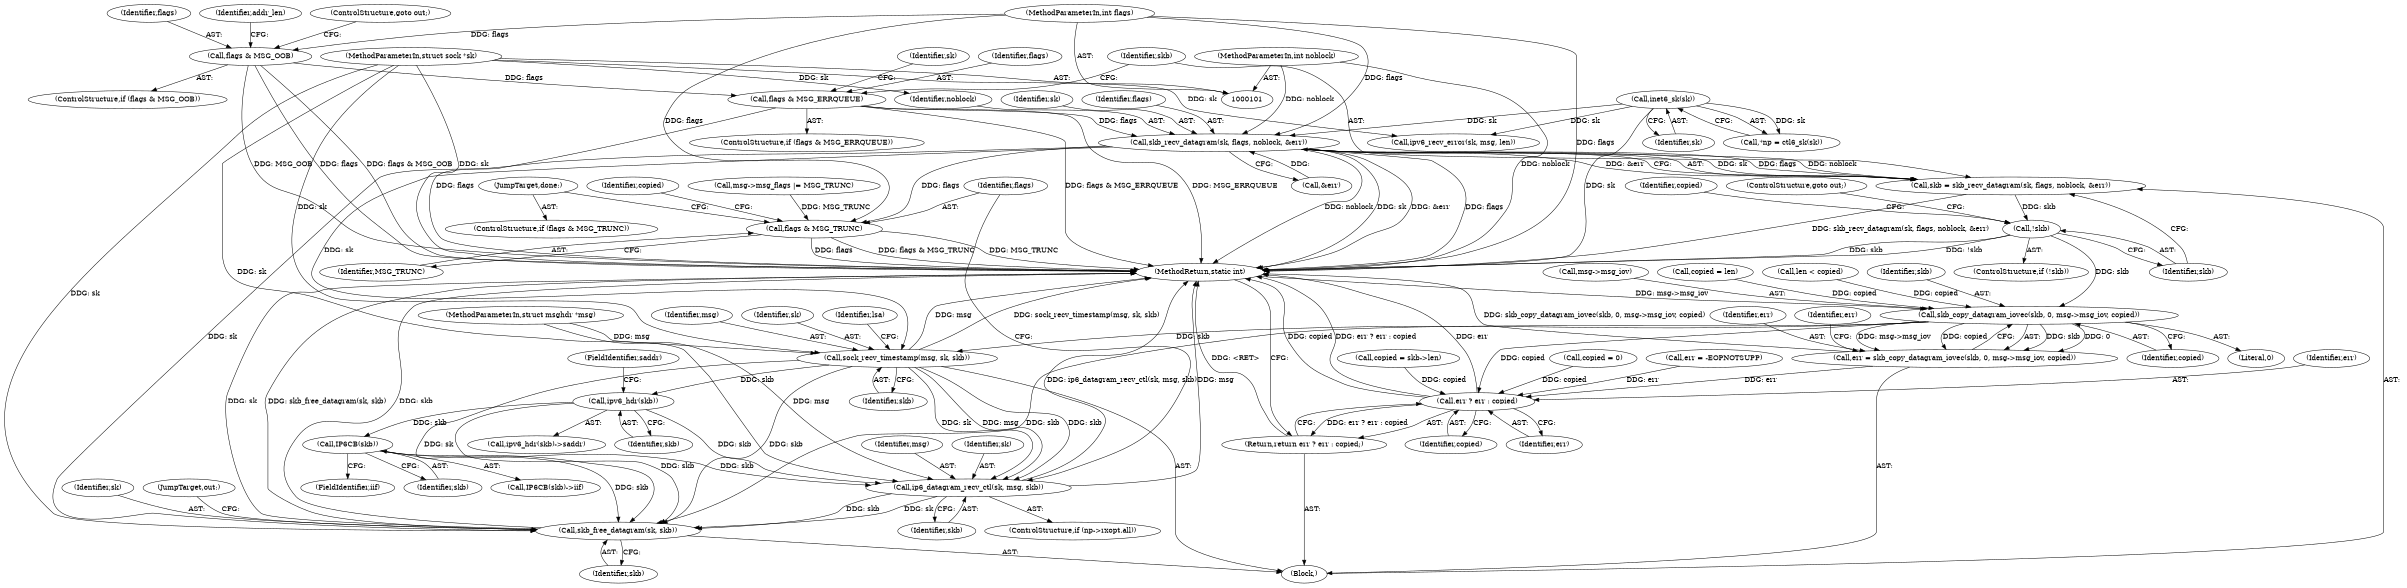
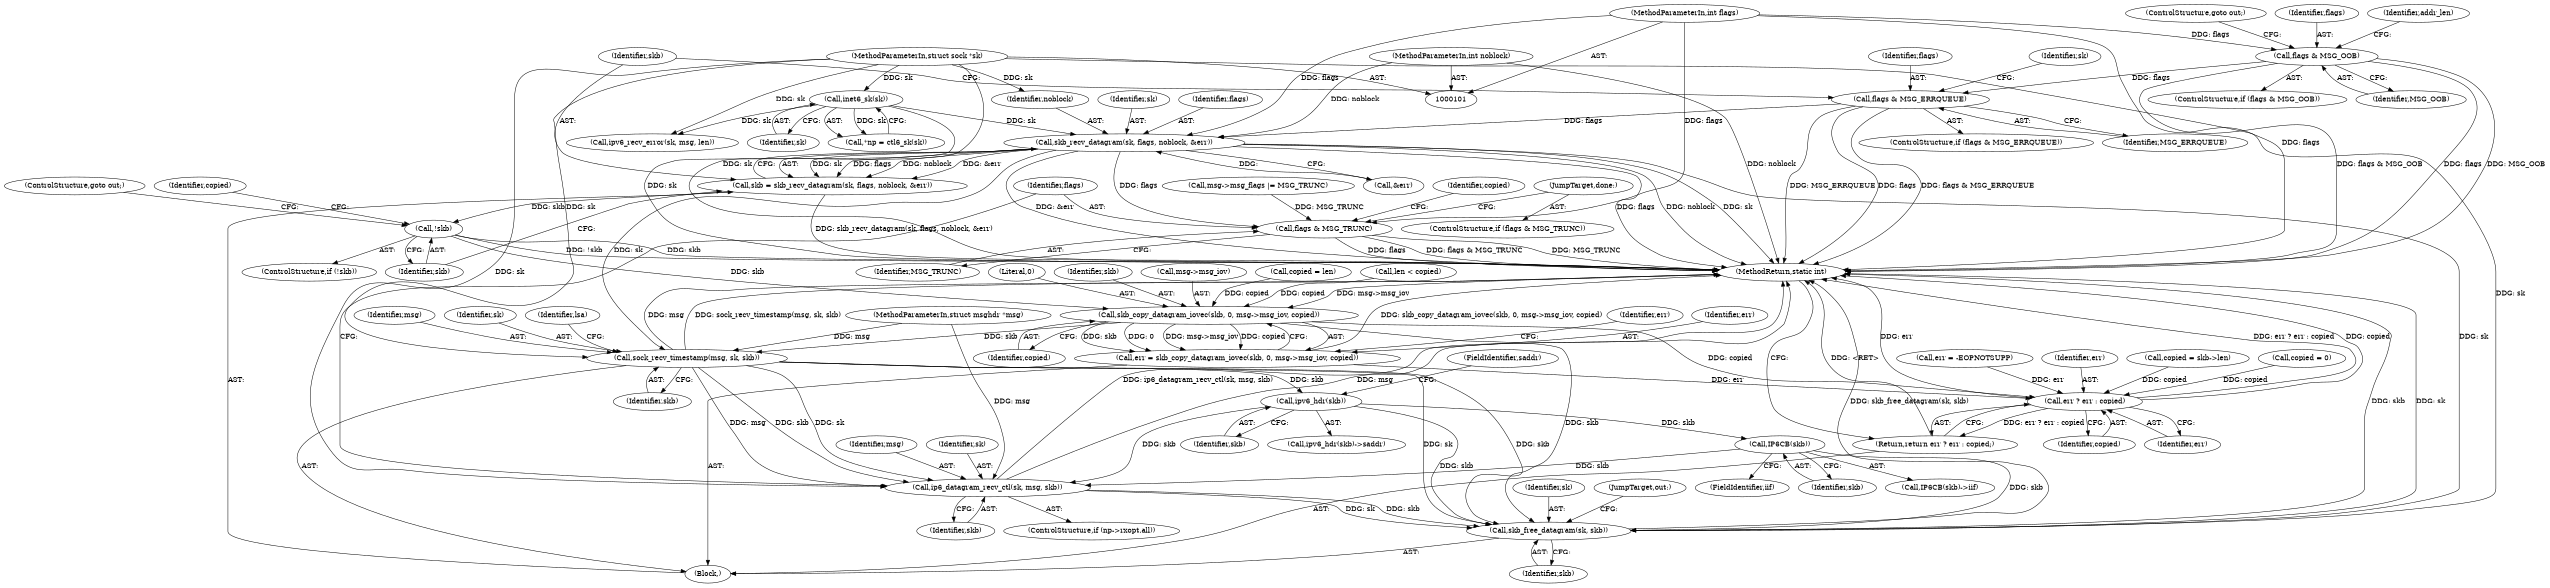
edge "(MethodParameterIn,struct sock *sk)" -> "(Call,inet6_sk(sk))": added, label "DDG: sk"
node "(Identifier,MSG_OOB)": added
node "(Identifier,MSG_ERRQUEUE)": added
edge "(Call,skb_copy_datagram_iovec(skb, 0, msg->msg_iov, copied))" -> "(Literal,0)": reversed
